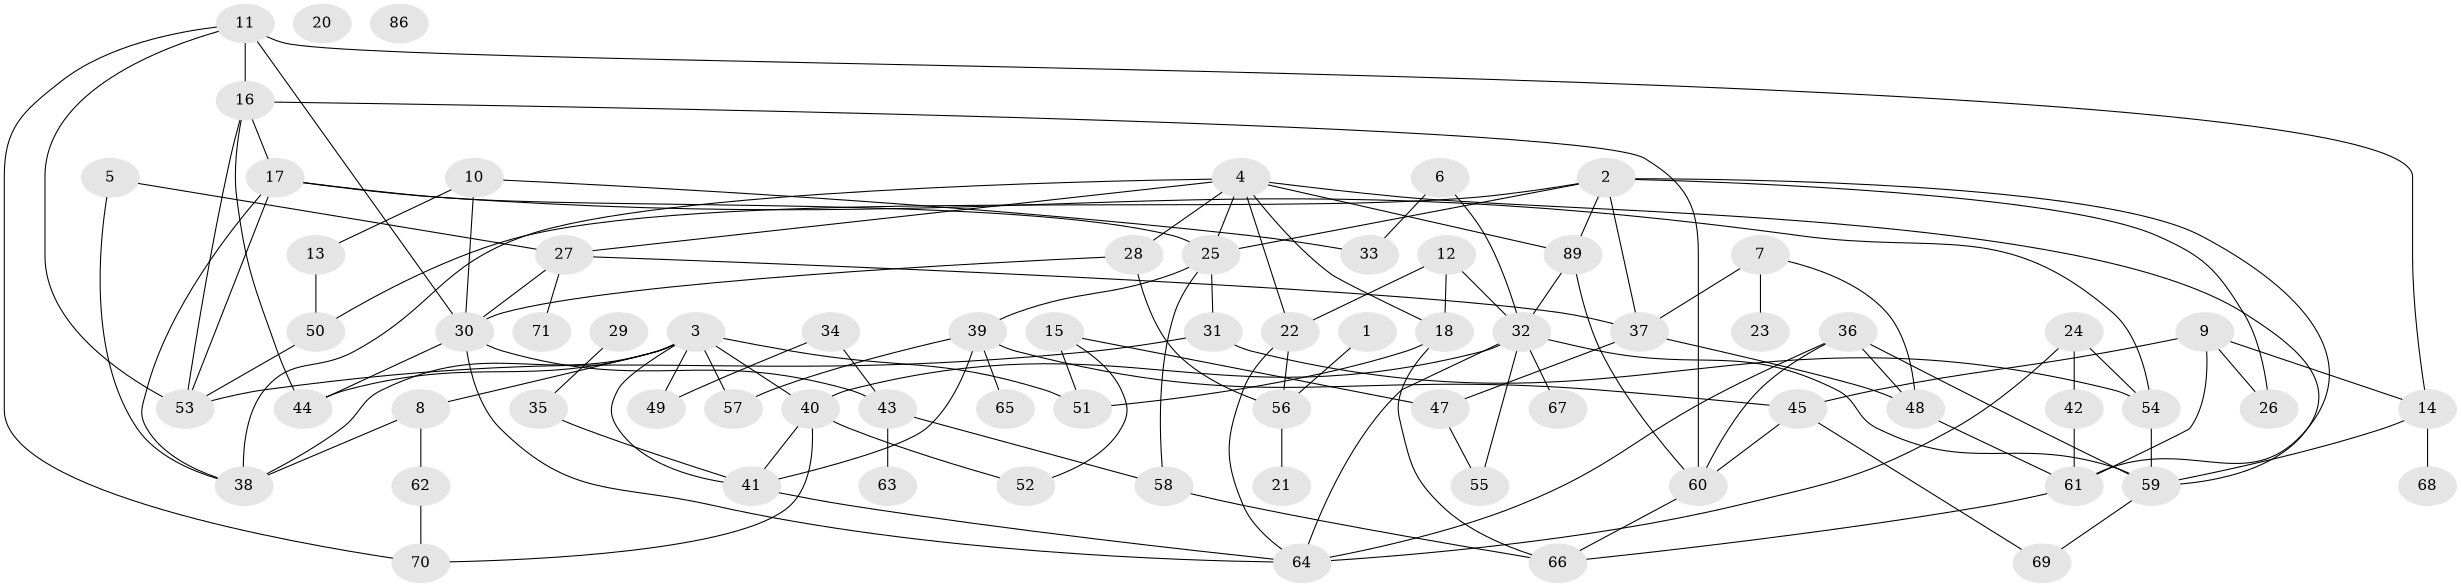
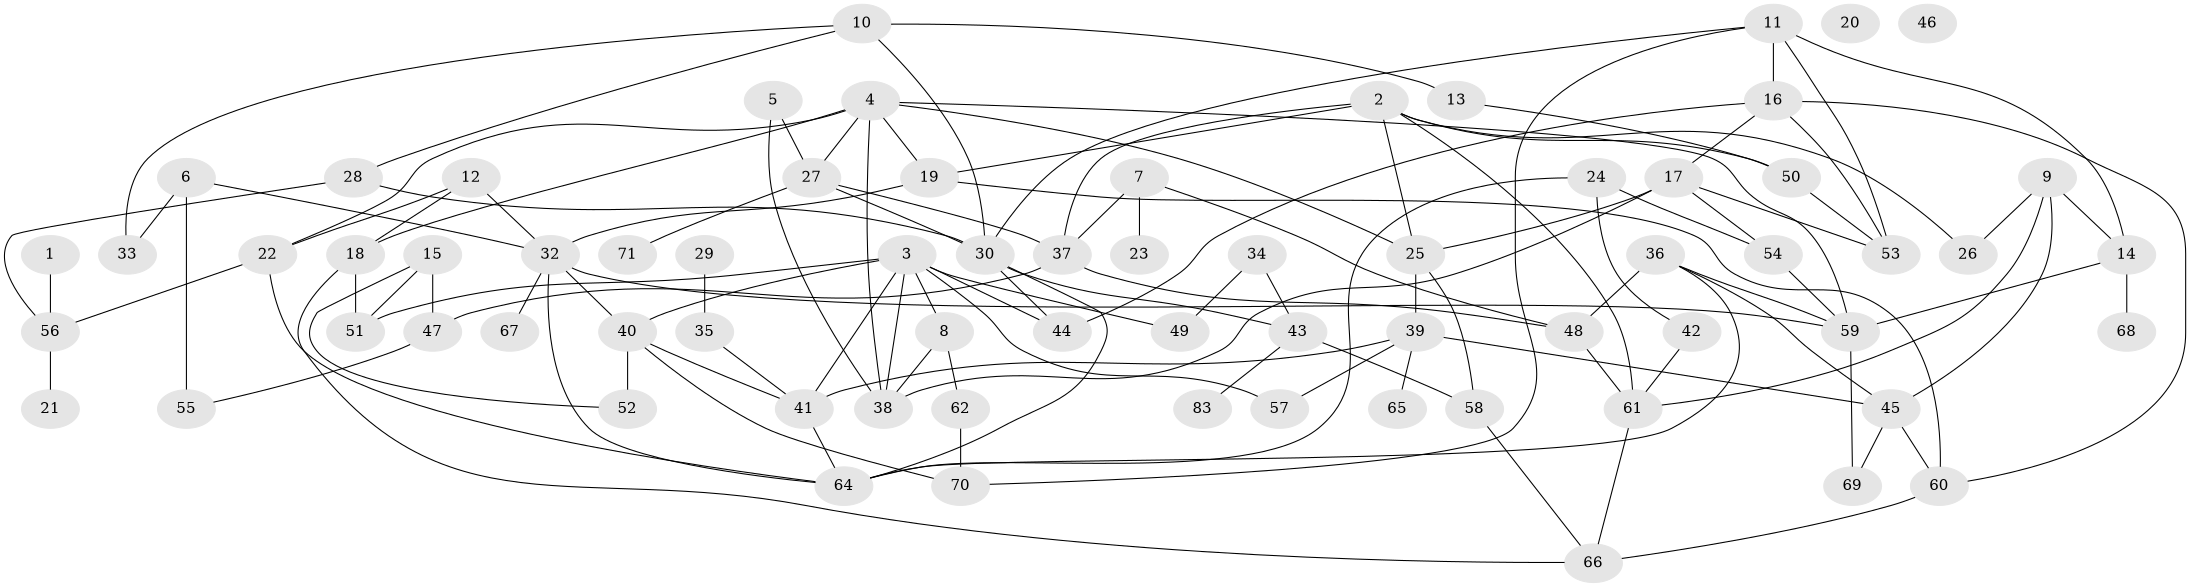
node "86": label "86" -> "46"
edge "4" -- "28": now "10" -- "28"
node "89": label "89" -> "19"
node "31": removed
edge "36" -- "60": now "36" -- "45"
edge "32" -- "55": now "6" -- "55"
node "63": label "63" -> "83"
